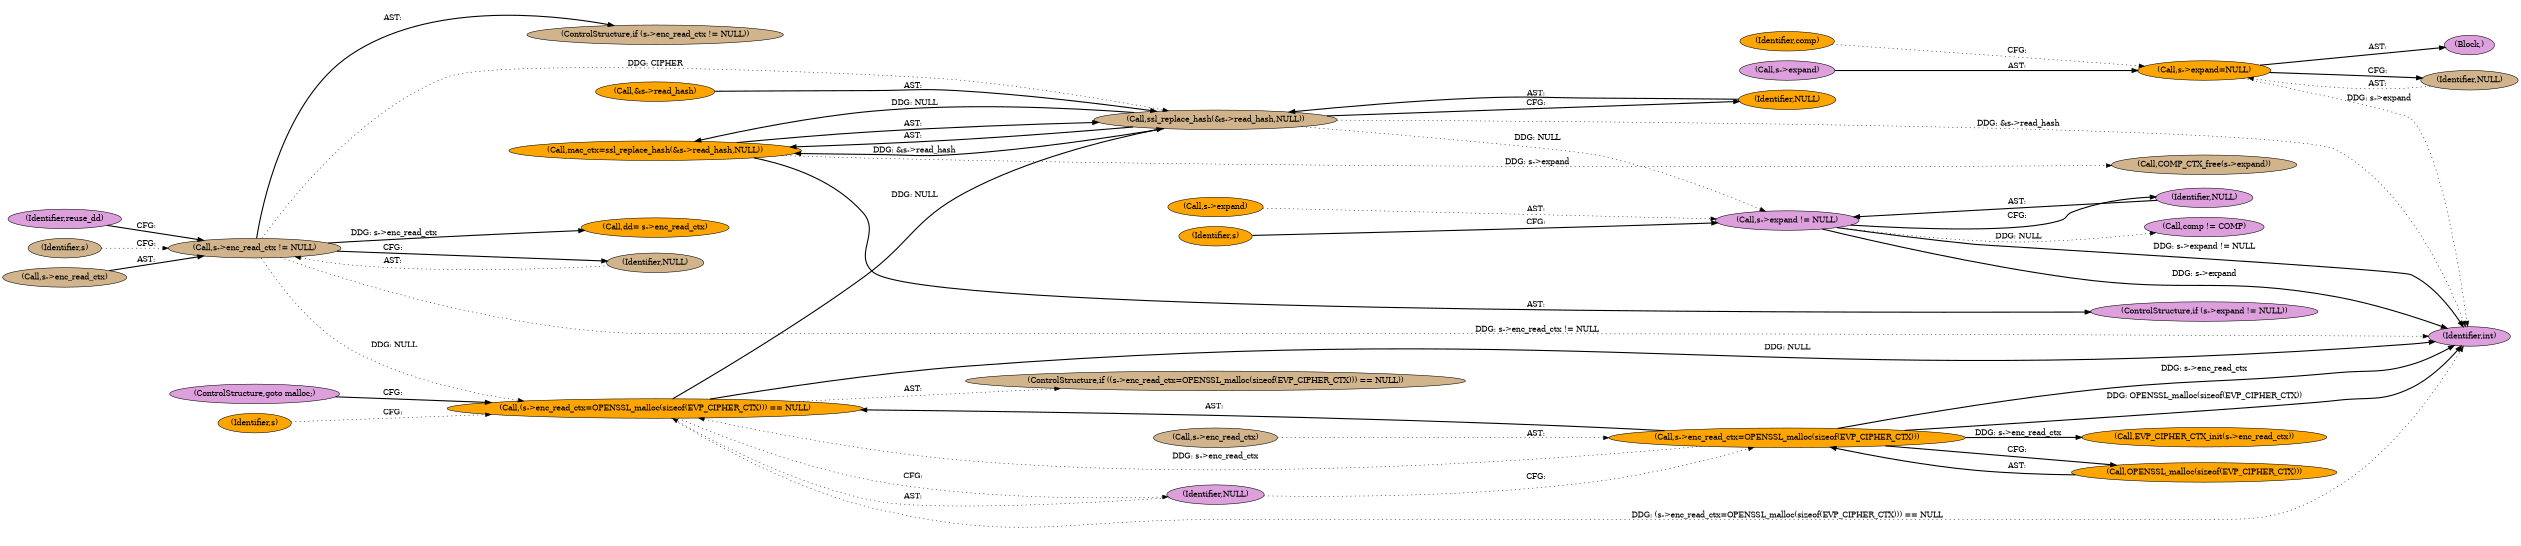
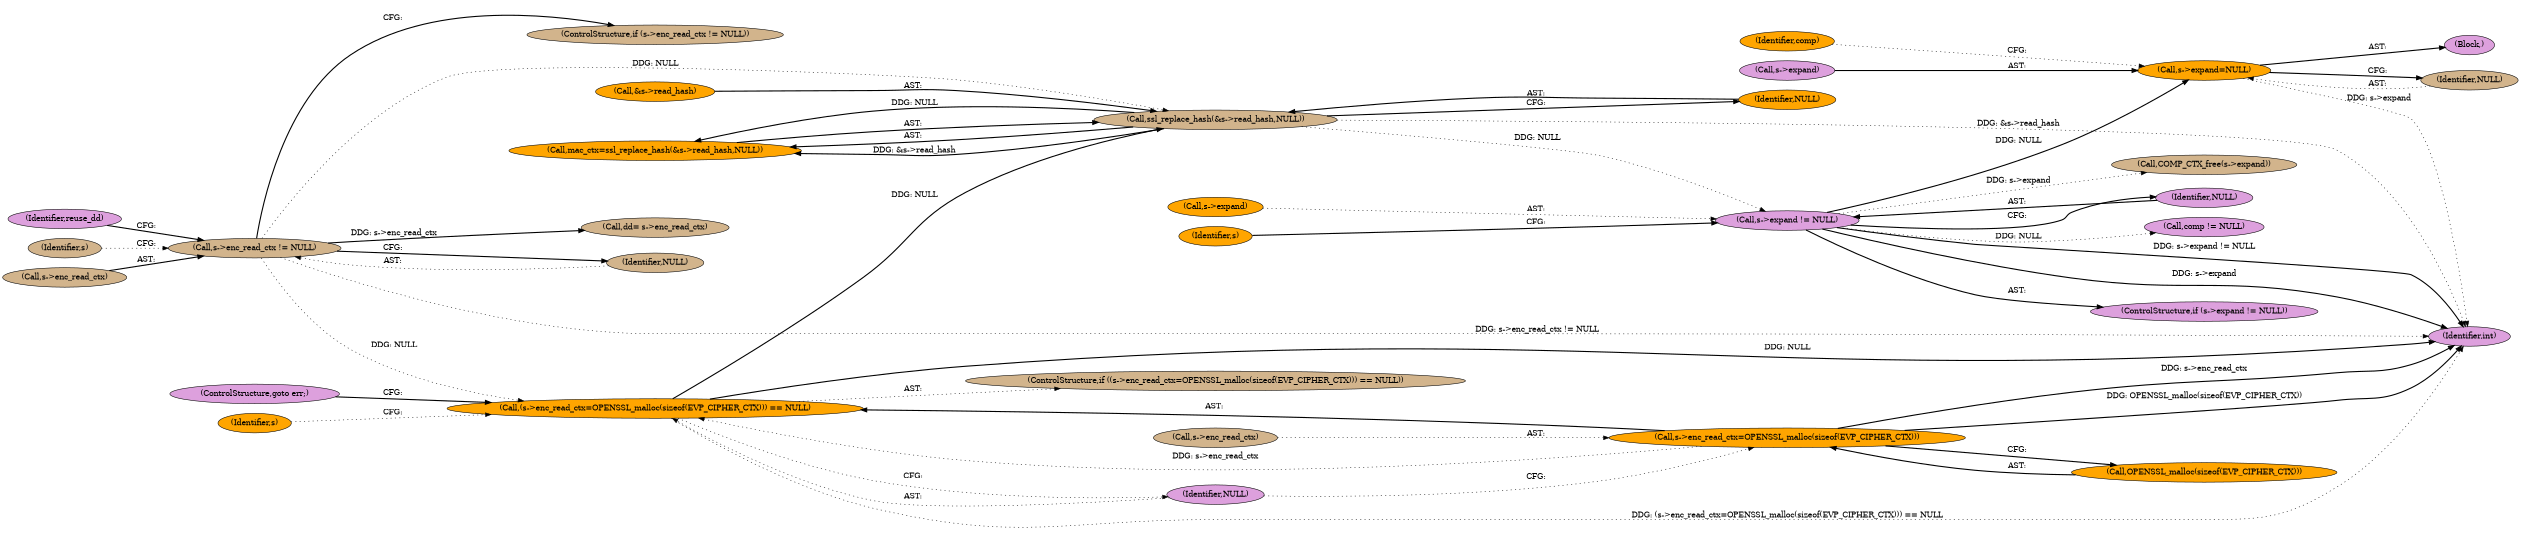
edge "(Call,s->enc_read_ctx != NULL)" -> "(ControlStructure,if (s->enc_read_ctx != NULL))": label "AST: " -> "CFG: "
edge "(Call,s->enc_read_ctx != NULL)" -> "(Call,ssl_replace_hash(&s->read_hash,NULL))": label "DDG: CIPHER" -> "DDG: NULL"
edge "(Call,s->expand != NULL)" -> "(Call,s->expand=NULL)": added, label "DDG: NULL"
edge "(Call,mac_ctx=ssl_replace_hash(&s->read_hash,NULL))" -> "(Call,COMP_CTX_free(s->expand))": now "(Call,s->expand != NULL)" -> "(Call,COMP_CTX_free(s->expand))"
node "(Call,comp != COMP)": label "(Call,comp != COMP)" -> "(Call,comp != NULL)"
node "(Call,dd= s->enc_read_ctx)": fillcolor orange -> tan
edge "(Call,mac_ctx=ssl_replace_hash(&s->read_hash,NULL))" -> "(ControlStructure,if (s->expand != NULL))": now "(Call,s->expand != NULL)" -> "(ControlStructure,if (s->expand != NULL))"
node "(ControlStructure,goto malloc;)": label "(ControlStructure,goto malloc;)" -> "(ControlStructure,goto err;)"
node "(Call,EVP_CIPHER_CTX_init(s->enc_read_ctx))": removed
